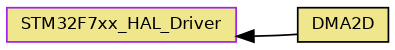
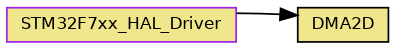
edge "DMA2D" -> "STM32F7xx_HAL_Driver": reversed
